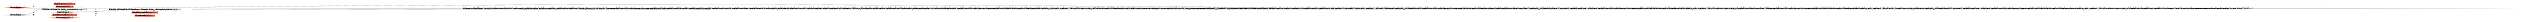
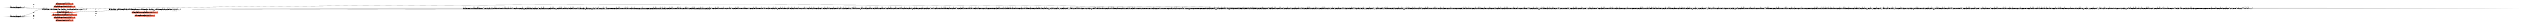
node "handleVolumeStatusResponse['0', '1', '0']": fillcolor tomato -> lightgray
node "handleTemplateStatusResponse['0', '0', '1']": fillcolor lightgray -> tomato
node "final UploadStatusAnswer answer@@@2@@@['1', '0', '0']": added
node "final VolumeVO volume@@@2@@@['1', '0', '0']": shape diamond -> box
